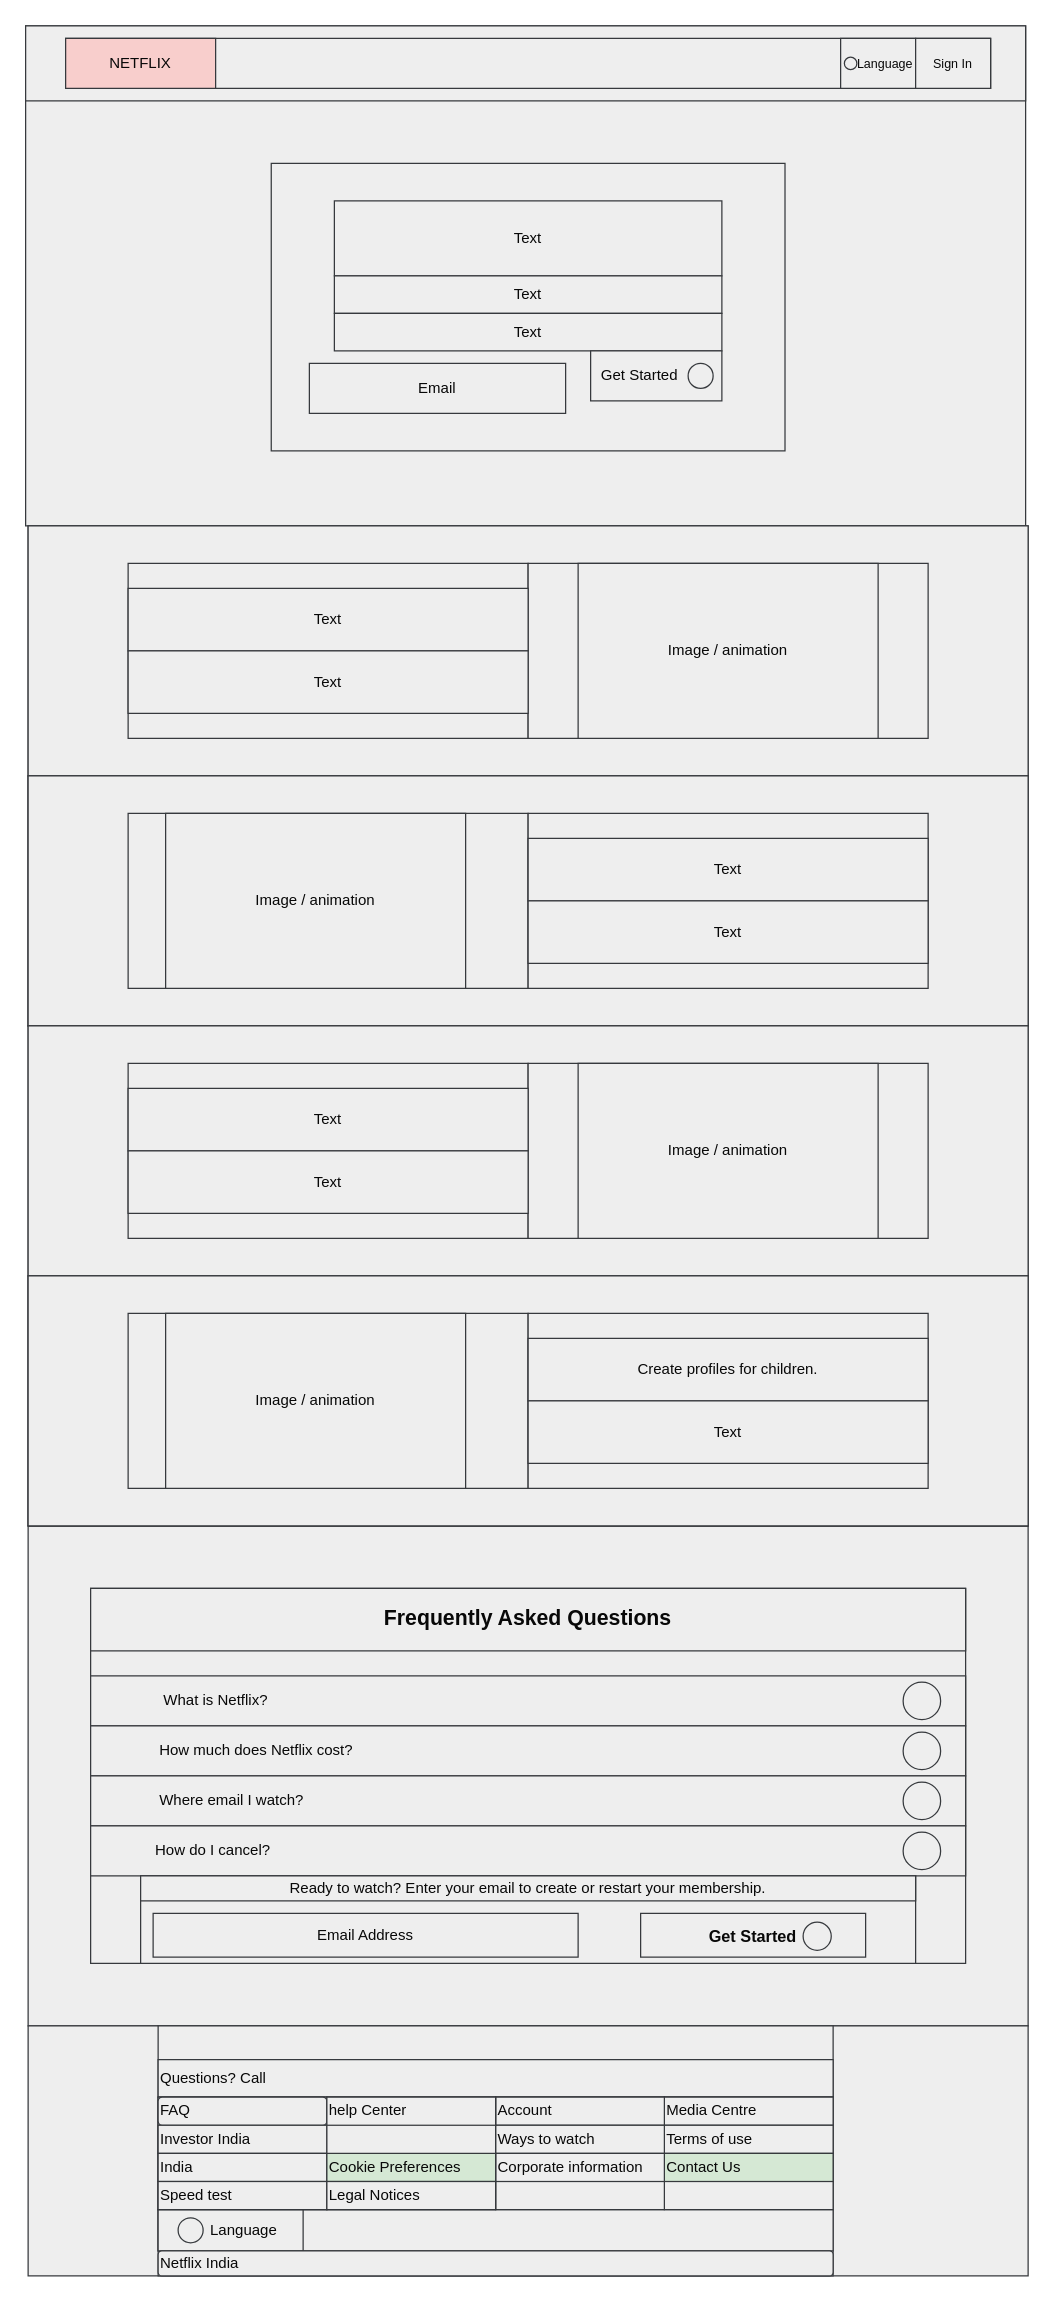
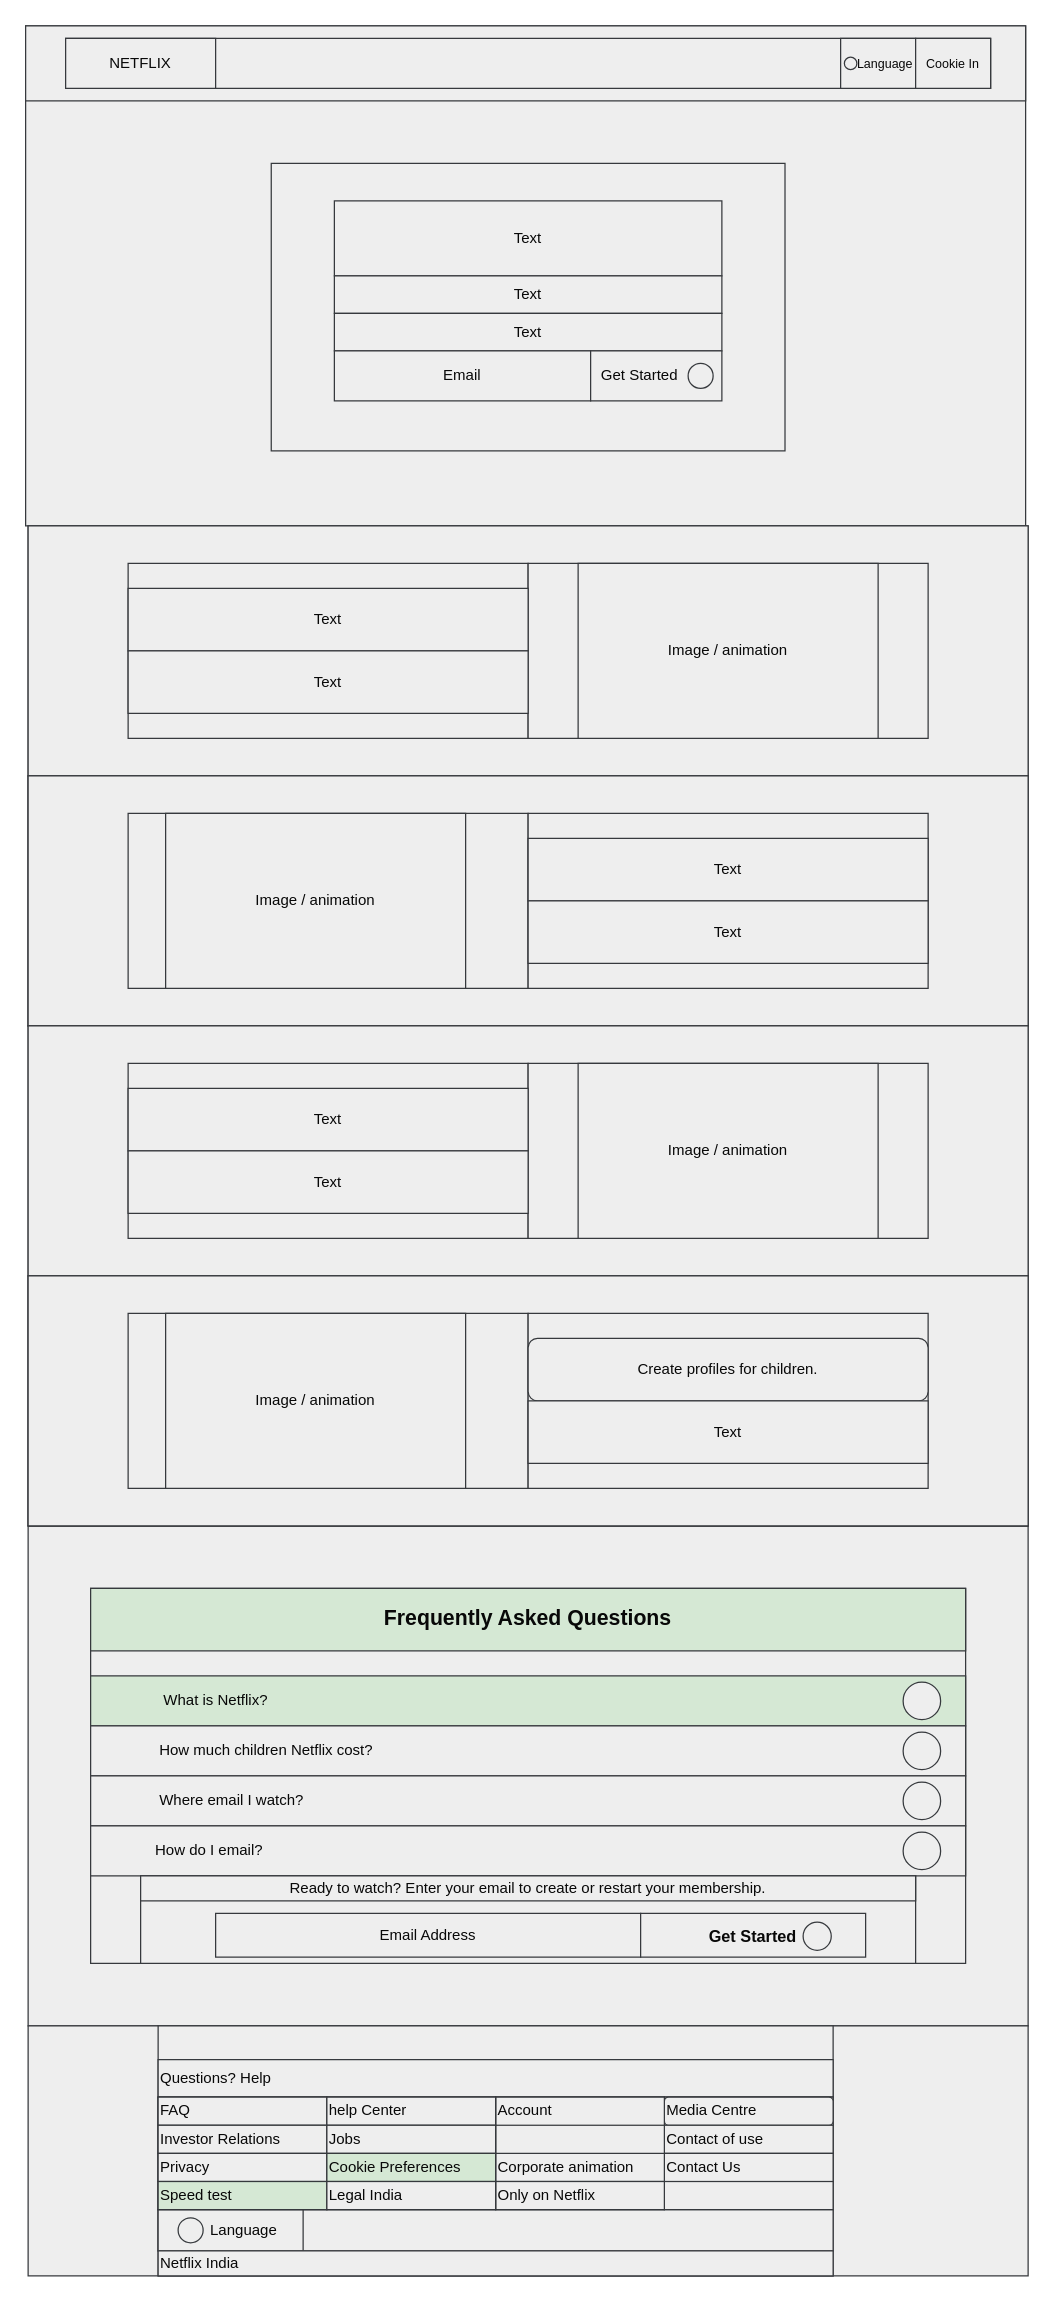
node "NETFLIX": fillcolor #f8cecc -> #eeeeee
node "Sign In": label "Sign In" -> "Cookie In"
node "Email": moved (438, 388) -> (463, 376)
node "Create profiles for children.": shape rectangle -> rounded rectangle
node "Frequently Asked Questions": fillcolor #eeeeee -> #d5e8d4
node "What is Netflix?": fillcolor #eeeeee -> #d5e8d4
node "How much does Netflix cost?": label "How much does Netflix cost?" -> "How much children Netflix cost?"
node "How do I cancel?": label "How do I cancel?" -> "How do I email?"
node "Email Address": moved (366, 1935) -> (428, 1935)
node "Questions? Call": label "Questions? Call" -> "Questions? Help"
node "FAQ": shape rounded rectangle -> rectangle
node "Media Centre": shape rectangle -> rounded rectangle
node "Investor India": label "Investor India" -> "Investor Relations"
node "Jobs": added
node "Ways to watch": removed
node "Terms of use": label "Terms of use" -> "Contact of use"
node "India": label "India" -> "Privacy"
node "Corporate information": label "Corporate information" -> "Corporate animation"
node "Contact Us": fillcolor #d5e8d4 -> #eeeeee
node "Speed test": fillcolor #eeeeee -> #d5e8d4
node "Only on Netflix": added
node "Legal Notices": label "Legal Notices" -> "Legal India"
node "Netflix India": shape rounded rectangle -> rectangle
